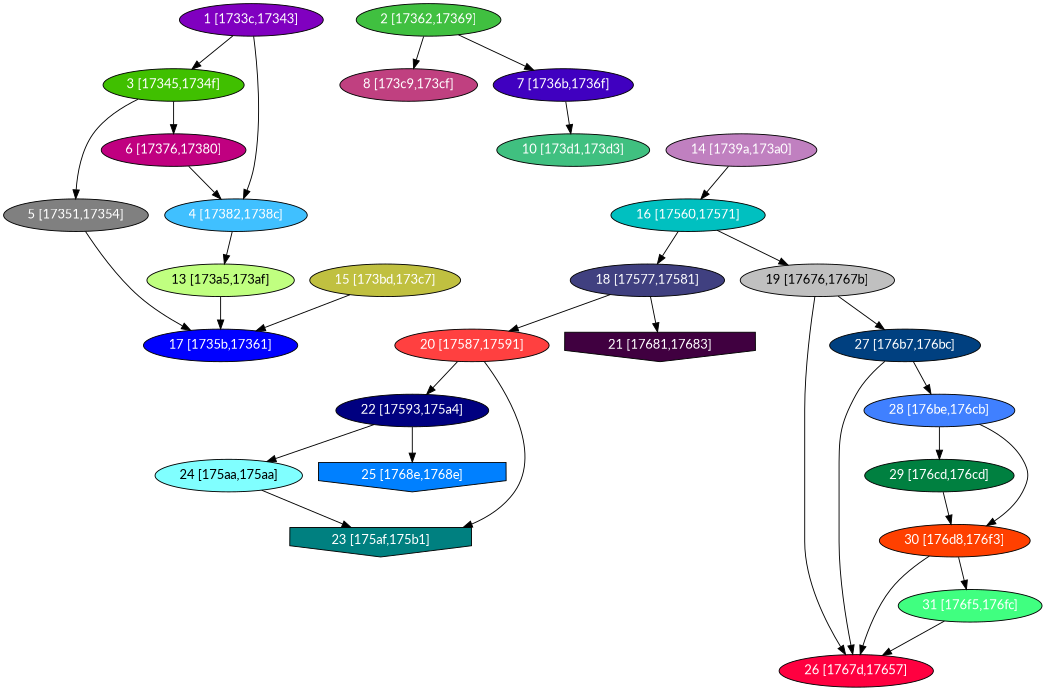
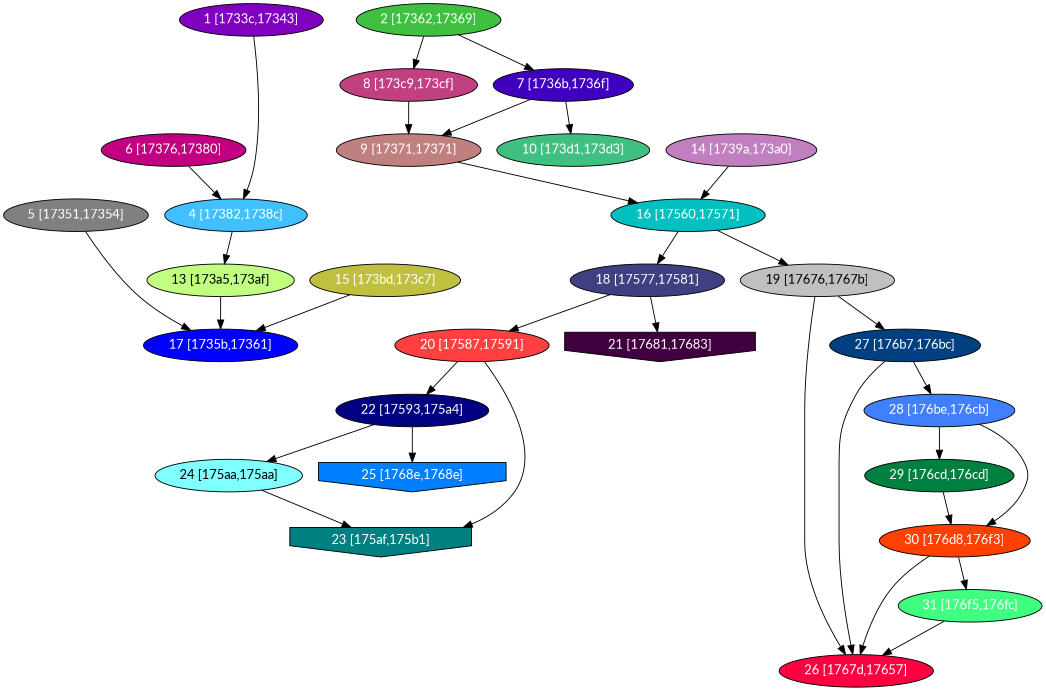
node "3 [17345,1734f]": removed
node "9 [17371,17371]": added
